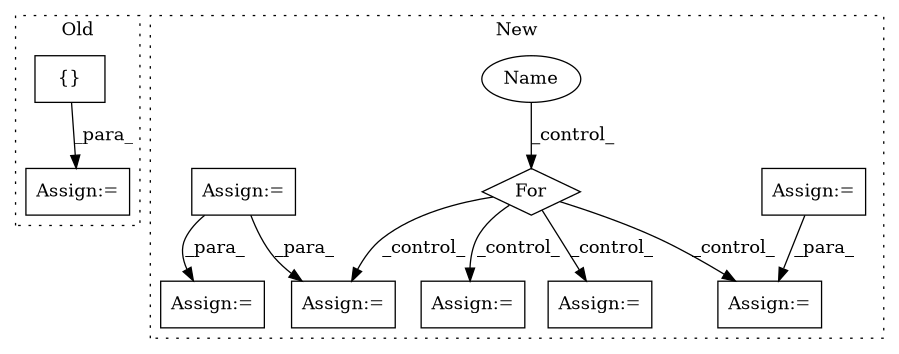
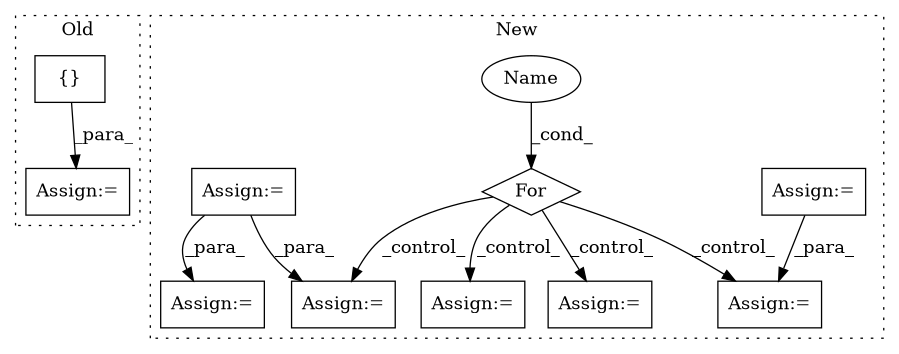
edge "Name" -> "For": label "_control_" -> "_cond_"
